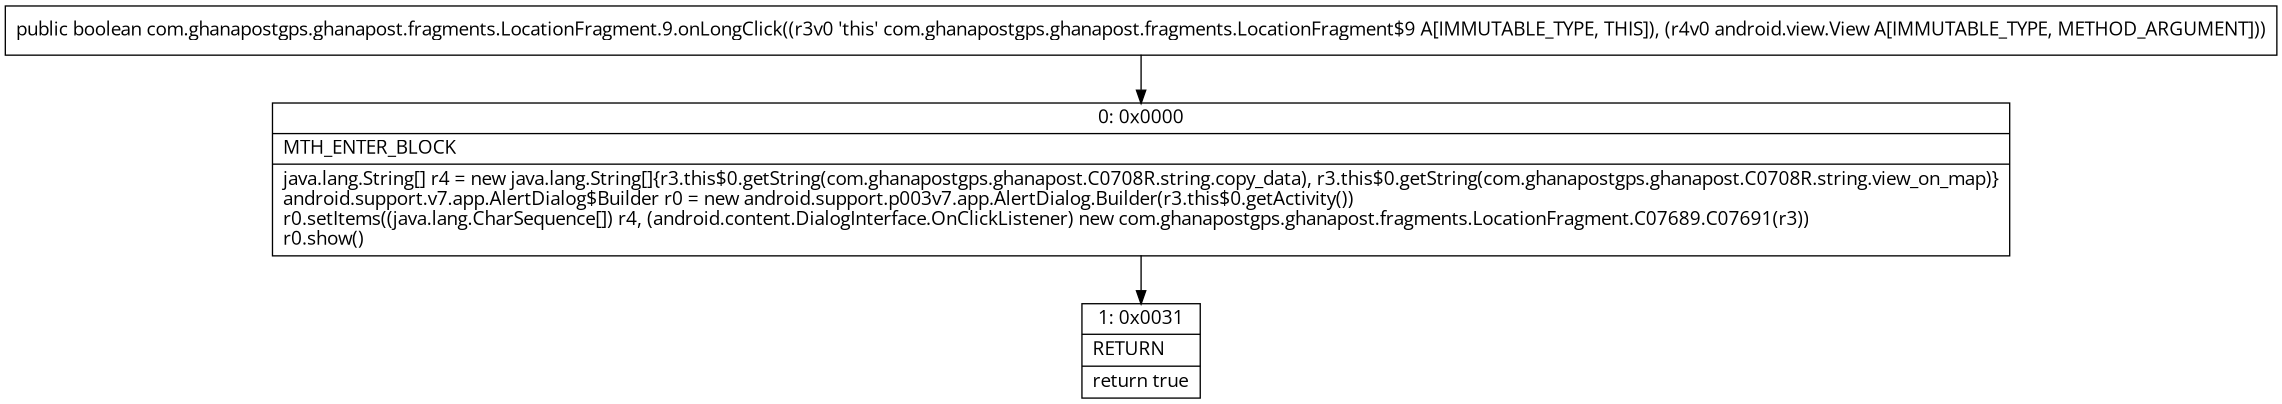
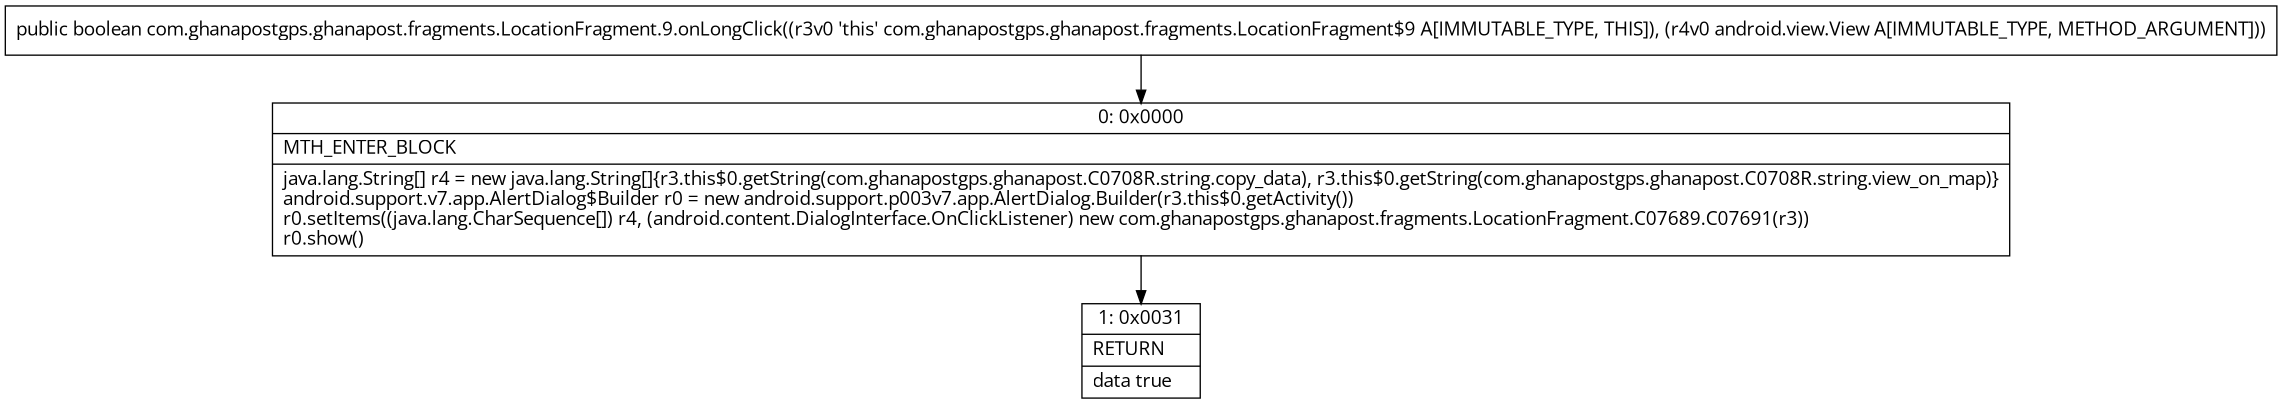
node "1: 0x0031": text "return true" -> "data true"
